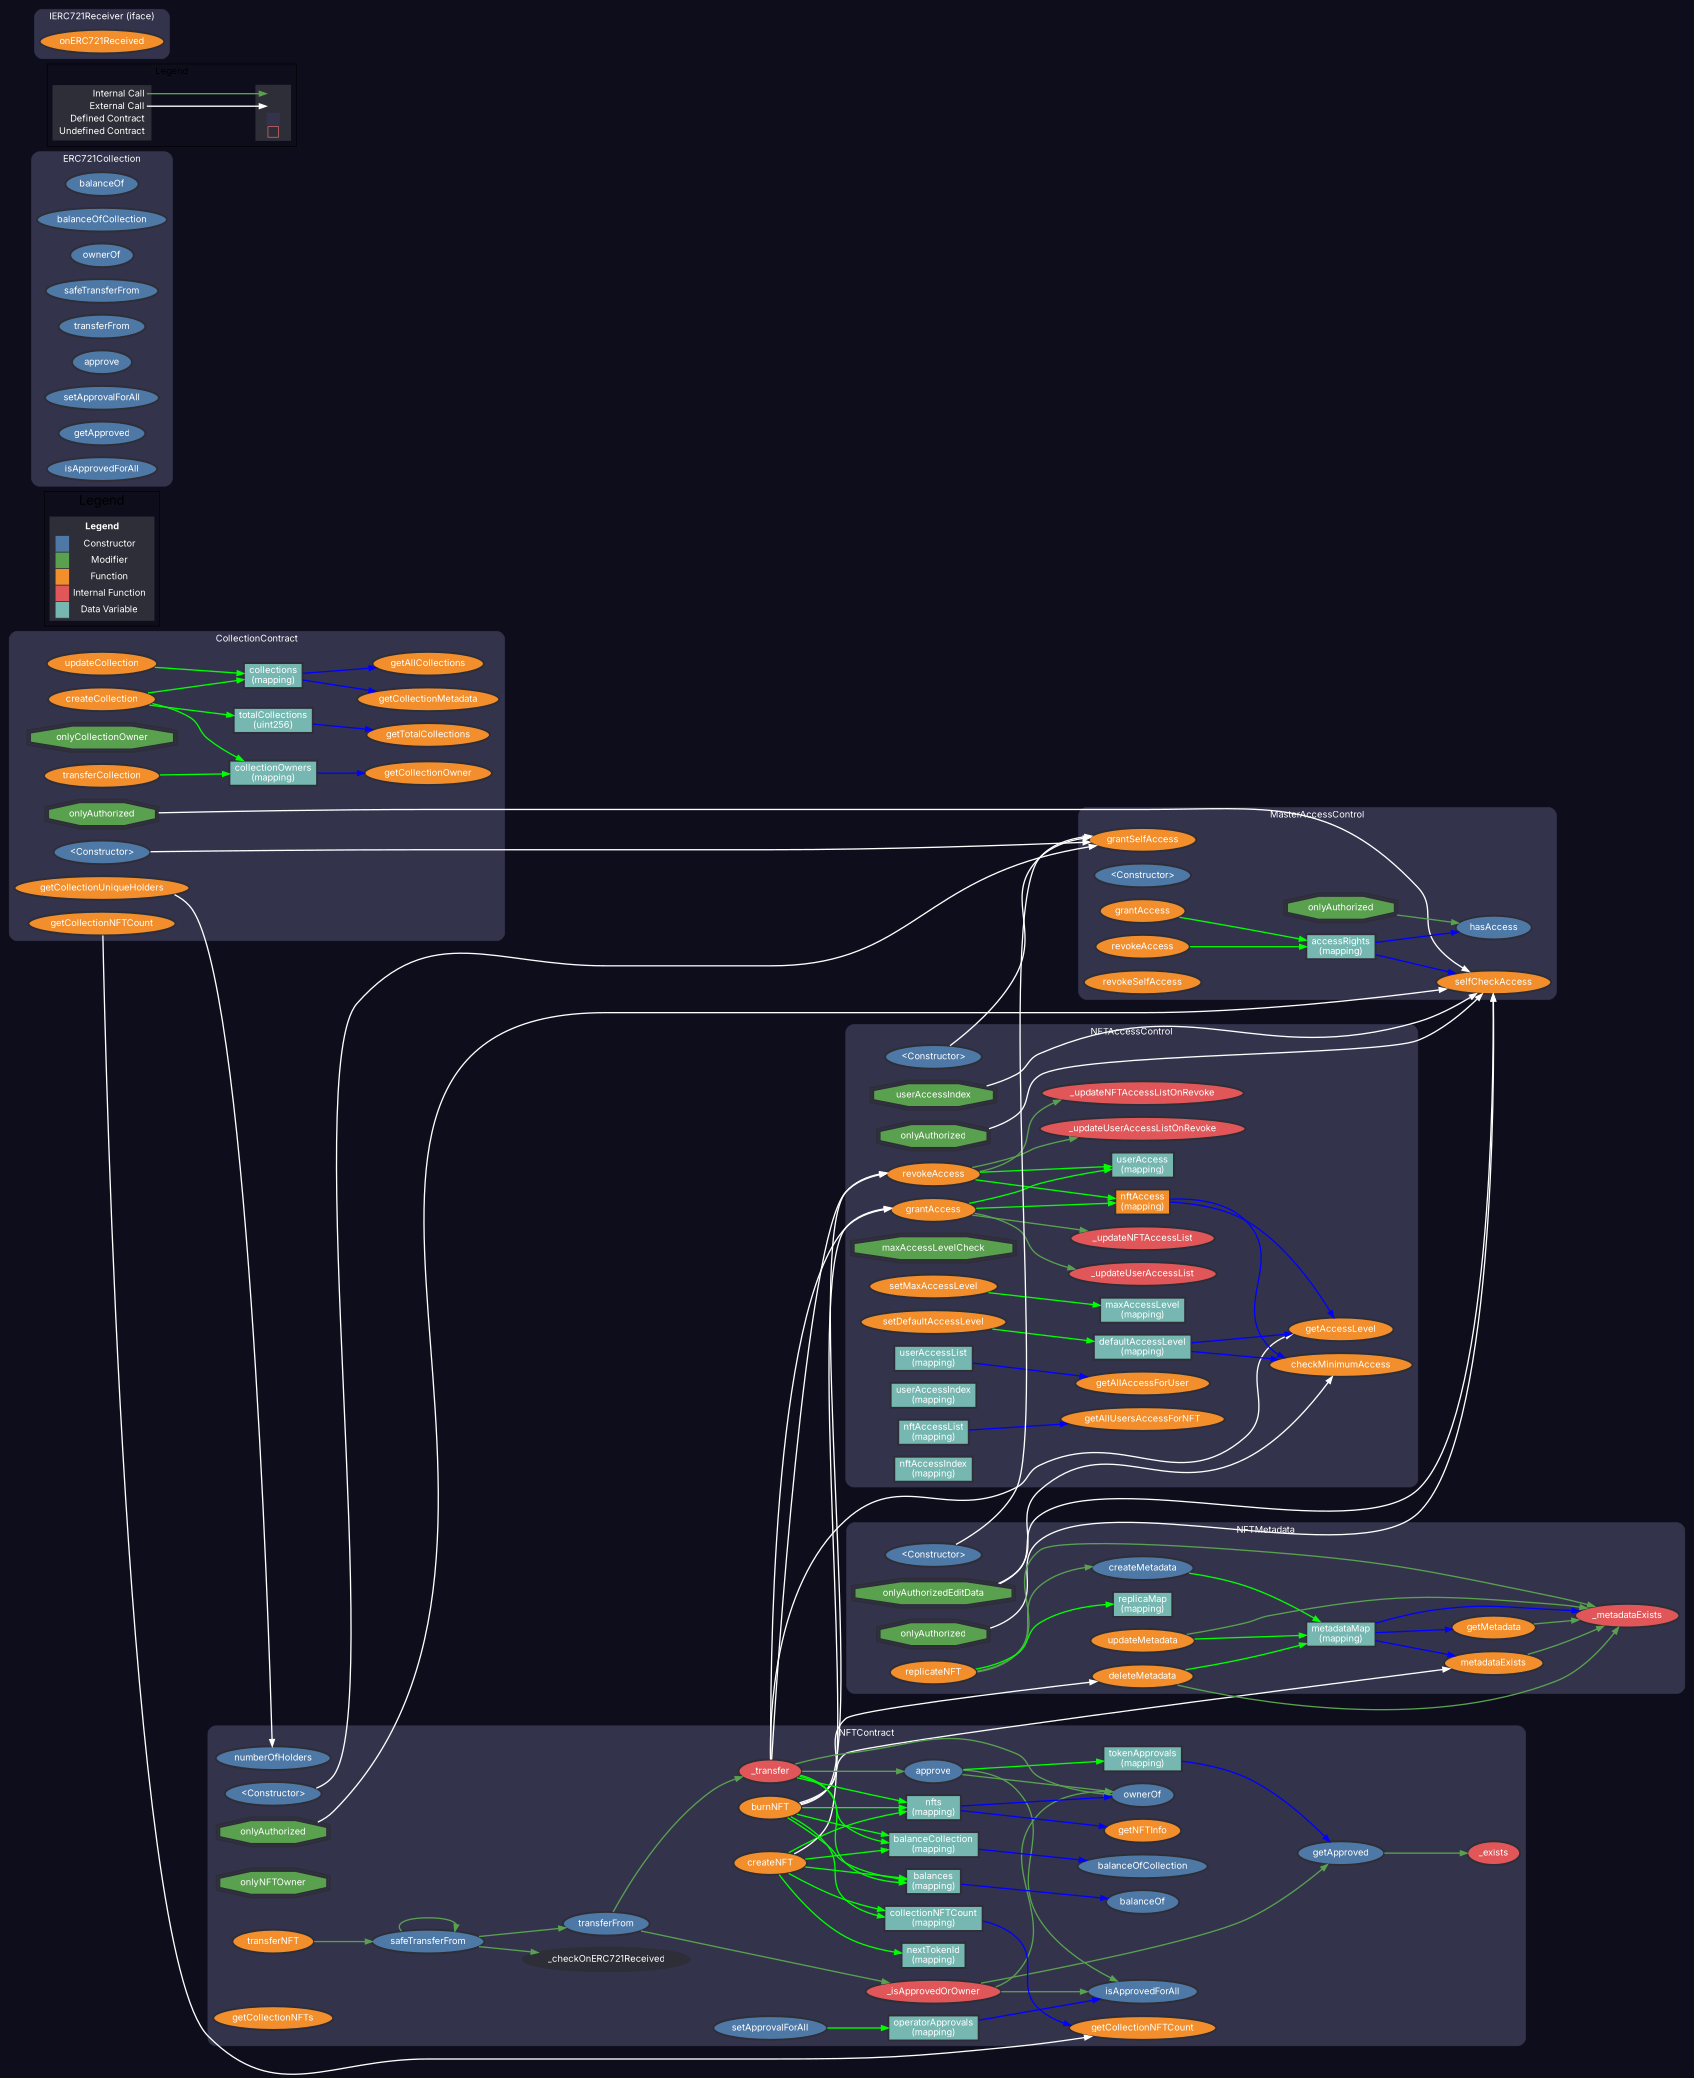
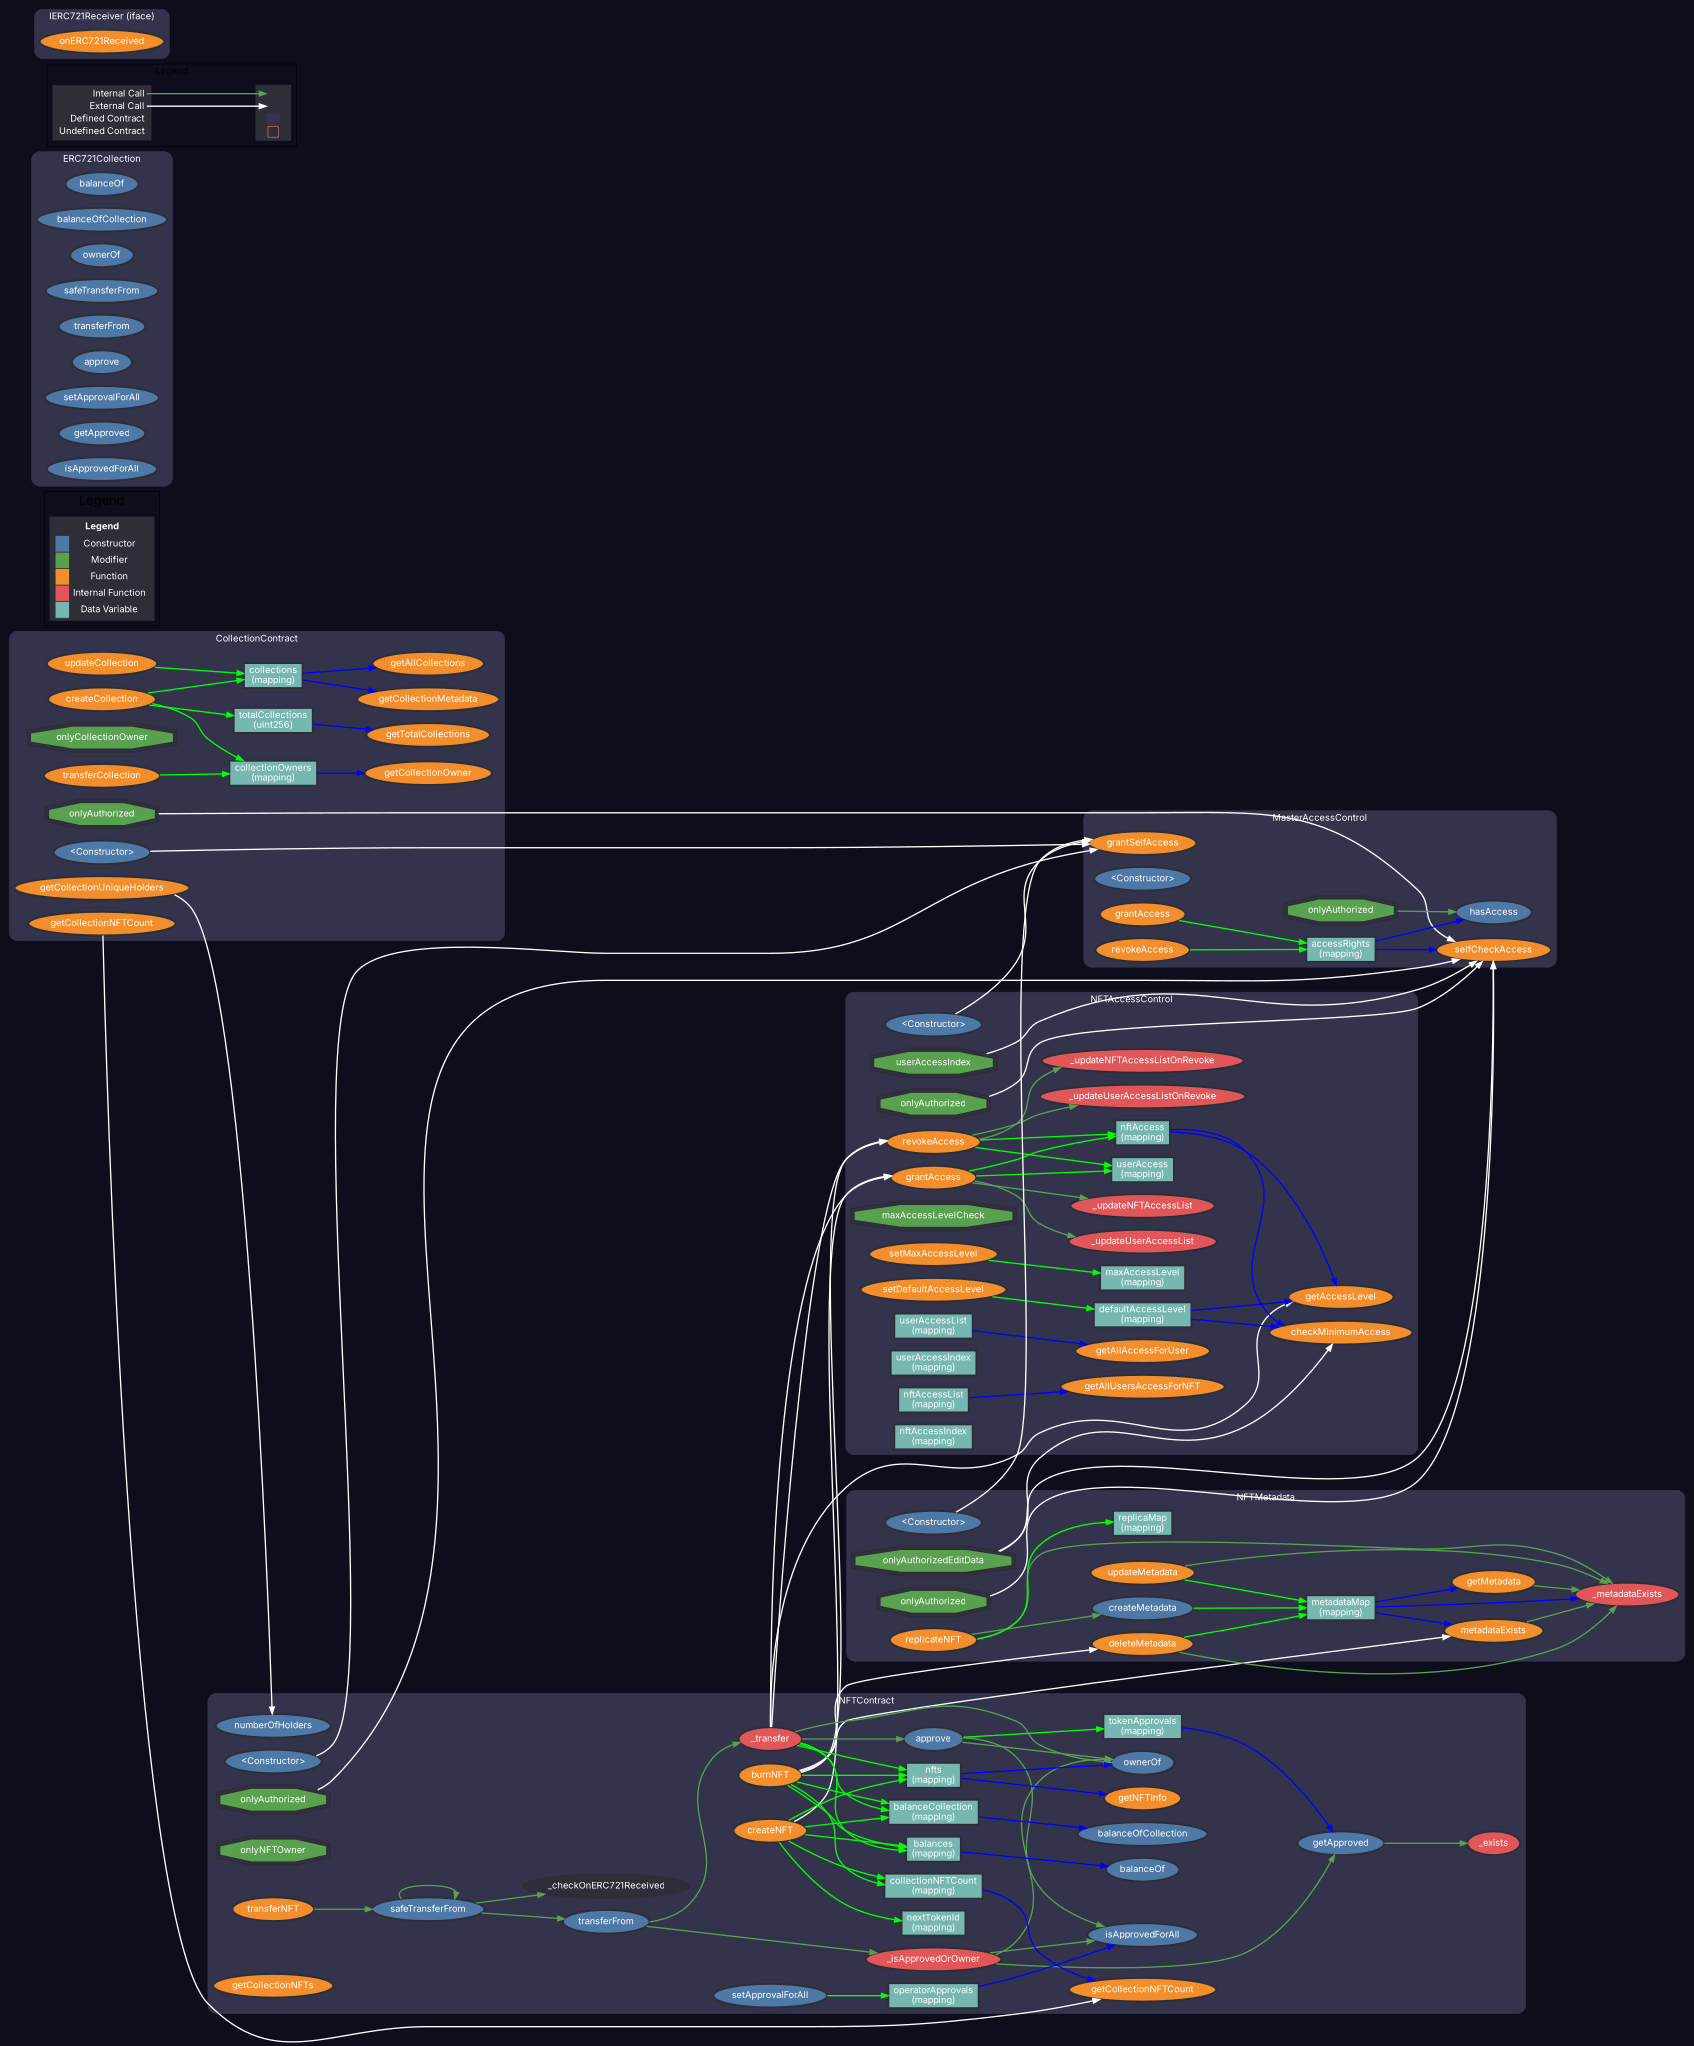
node "revokeSelfAccess": removed
node "nftAccess (mapping)": fillcolor #f28e2b -> #76b7b2
